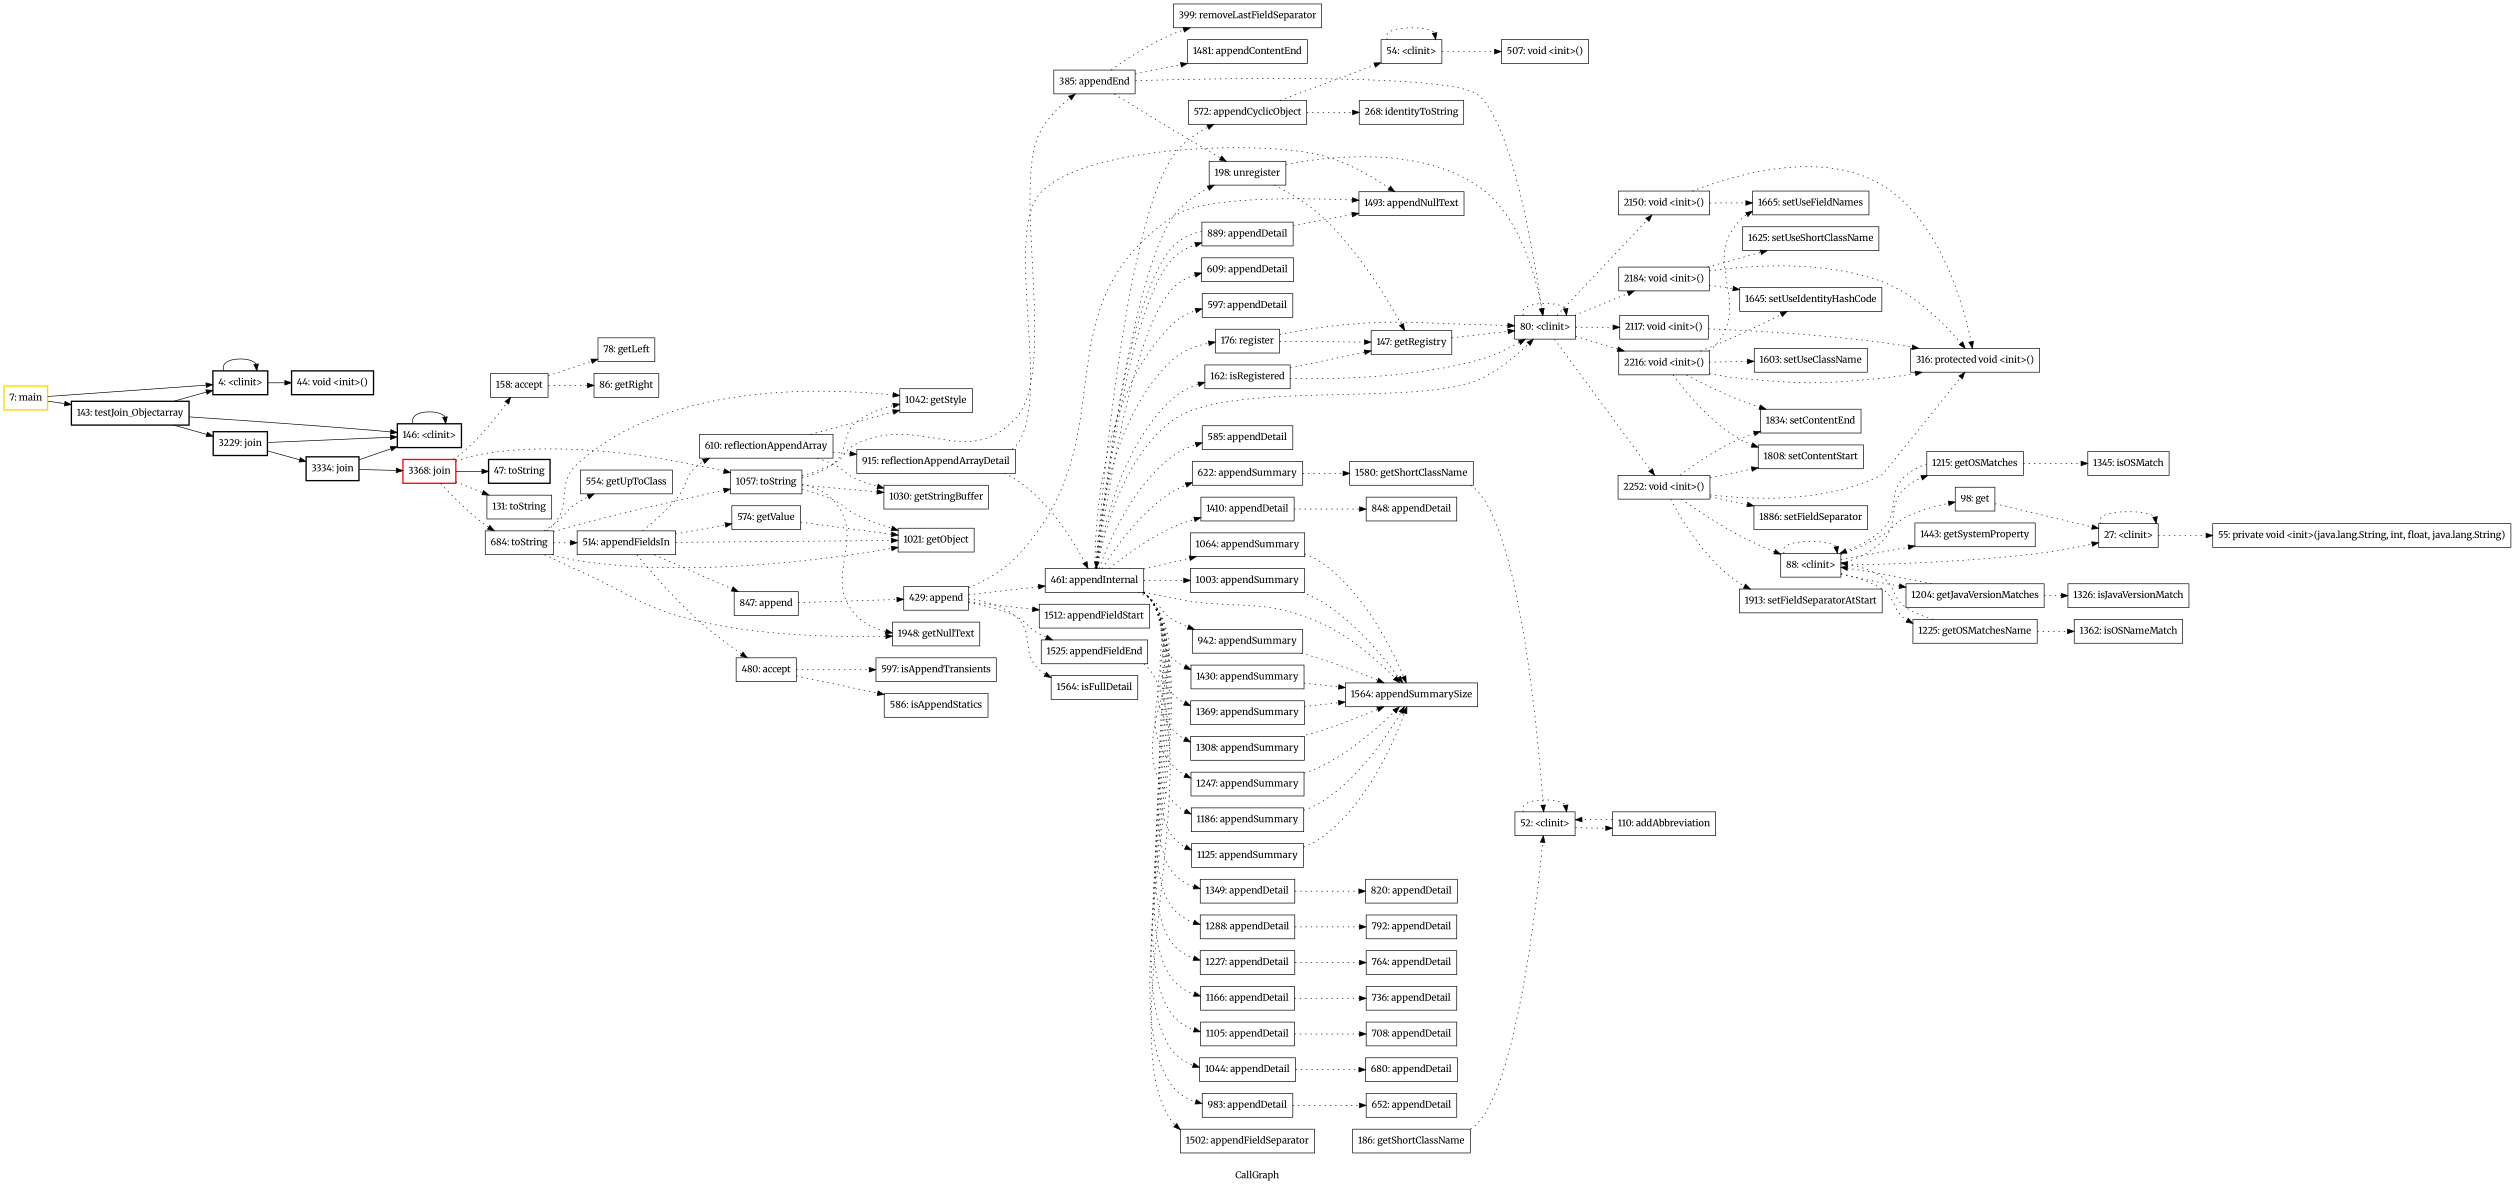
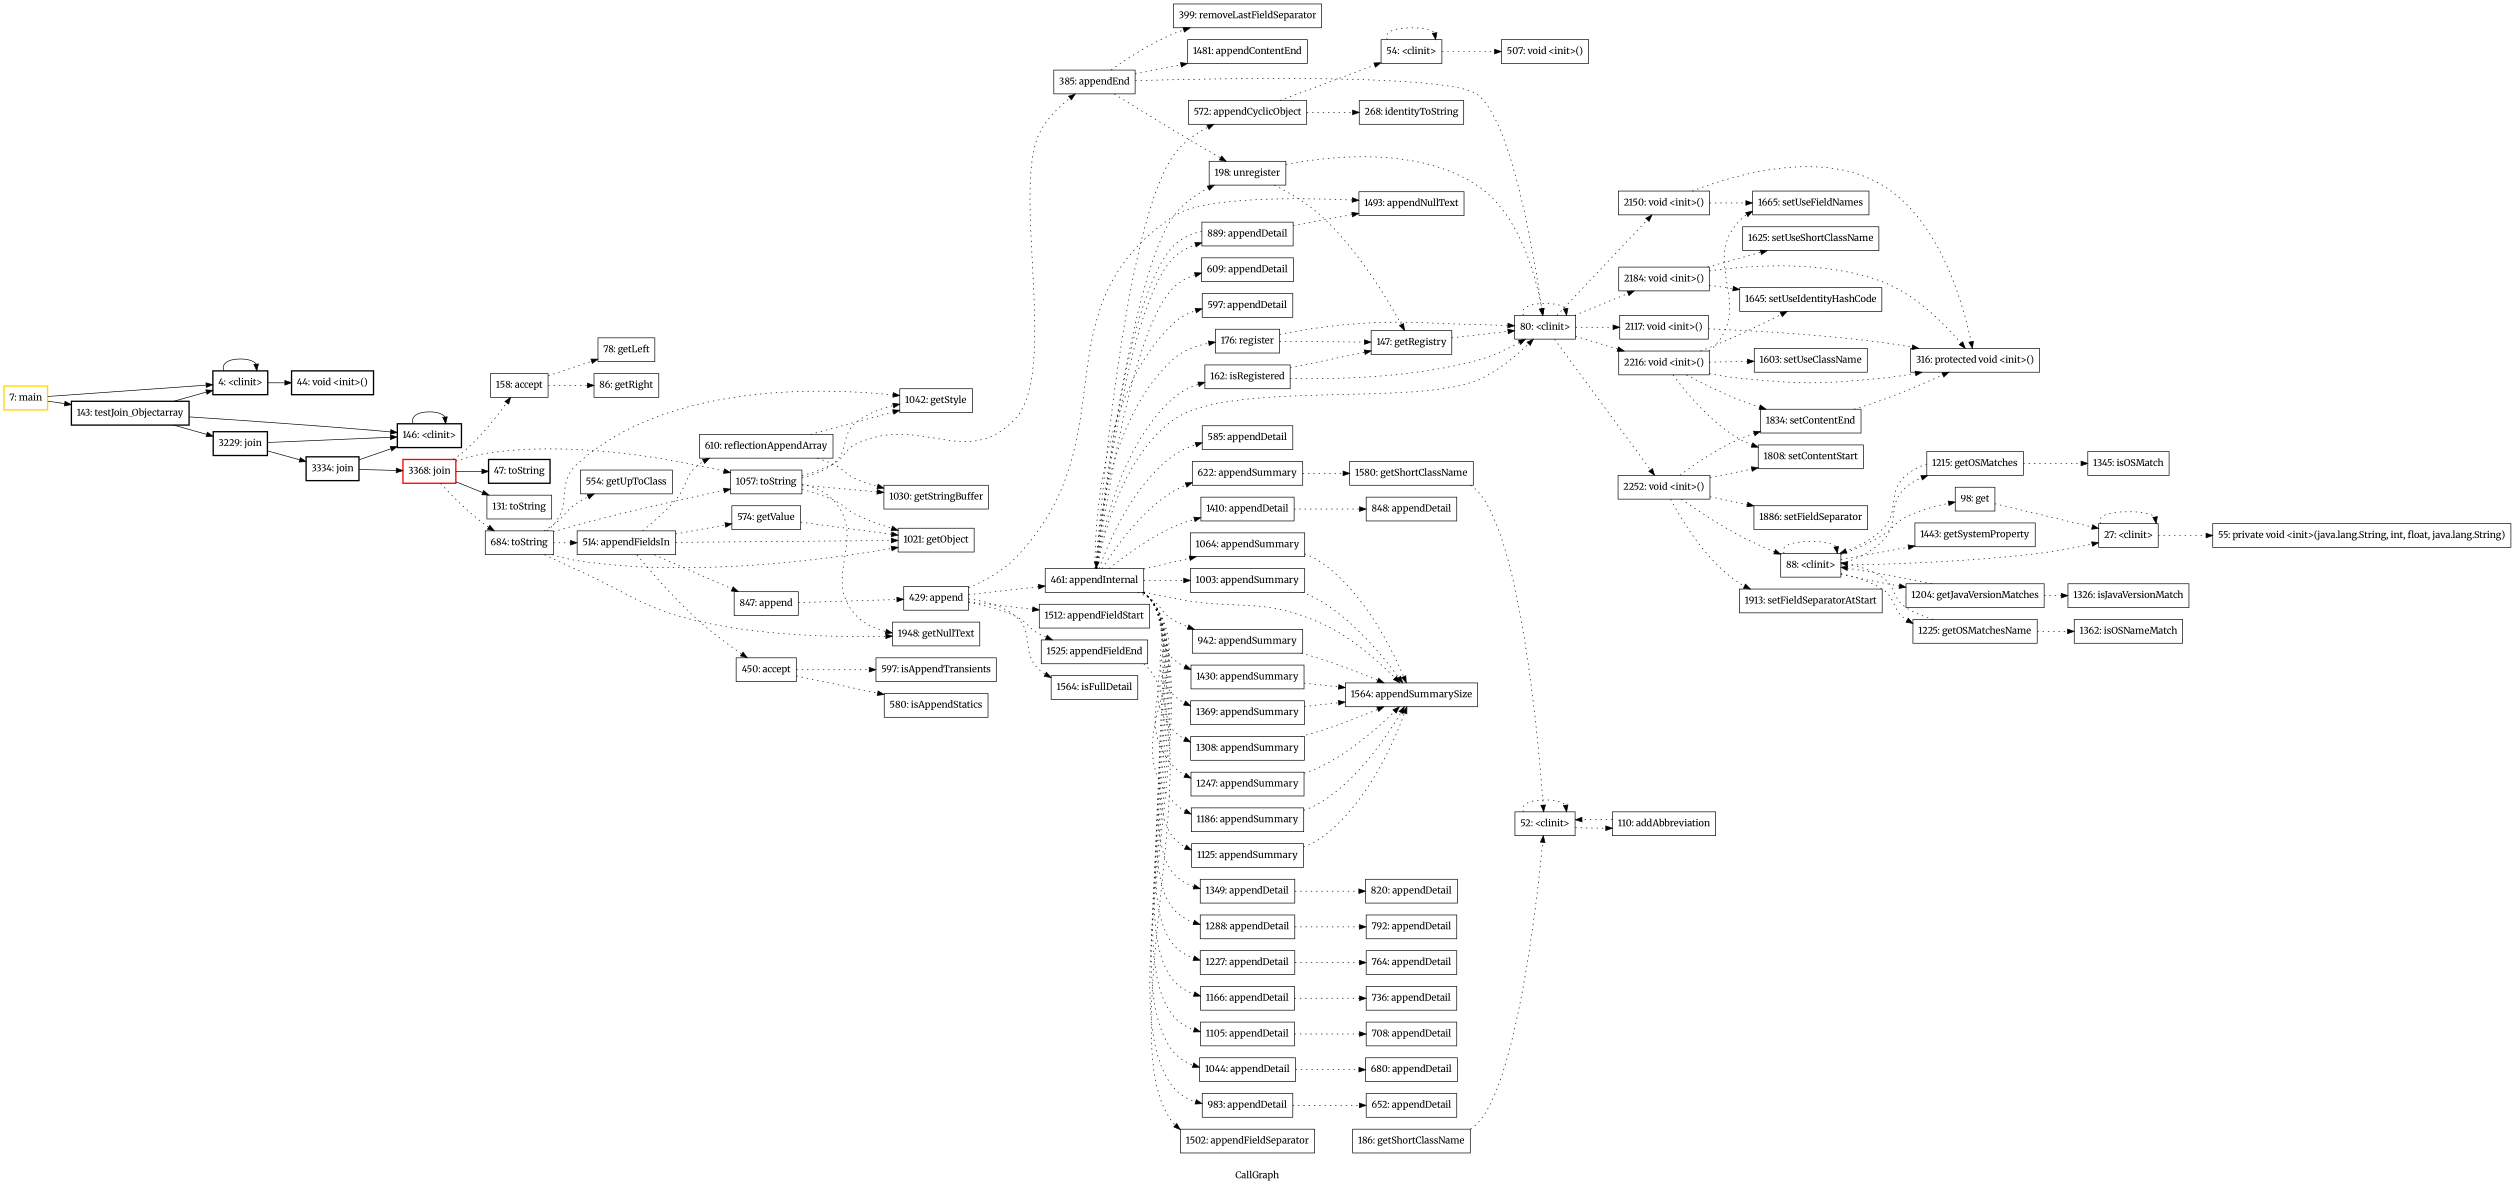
node "915: reflectionAppendArrayDetail": removed
edge "2252: void <init>()" -> "316: protected void <init>()": now "1834: setContentEnd" -> "316: protected void <init>()"
edge "3368: join" -> "131: toString": style dotted -> solid
node "480: accept": label "480: accept" -> "450: accept"
node "586: isAppendStatics": label "586: isAppendStatics" -> "580: isAppendStatics"
